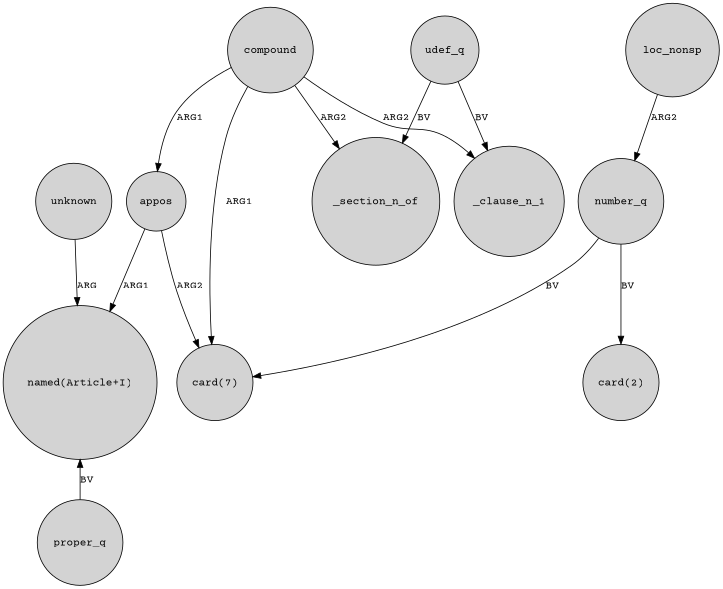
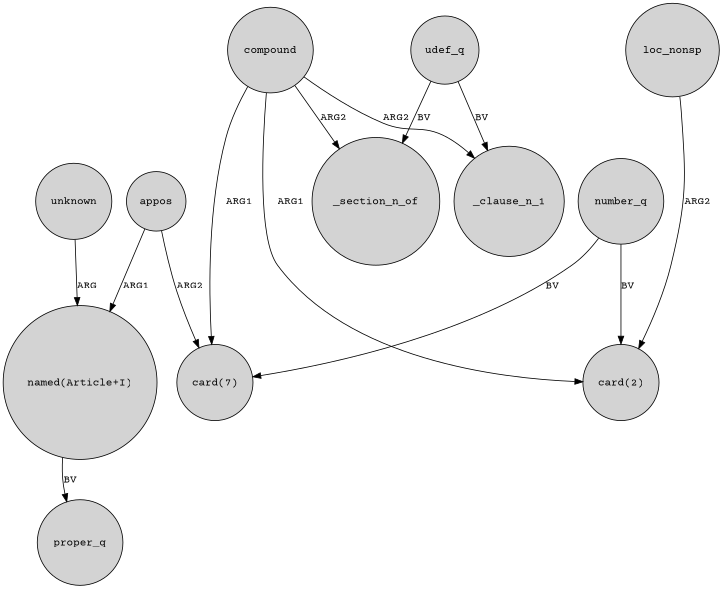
edge "compound" -> "appos": now "compound" -> "card(2)"
edge "loc_nonsp" -> "number_q": now "loc_nonsp" -> "card(2)"
edge "proper_q" -> "named(Article+I)": reversed
